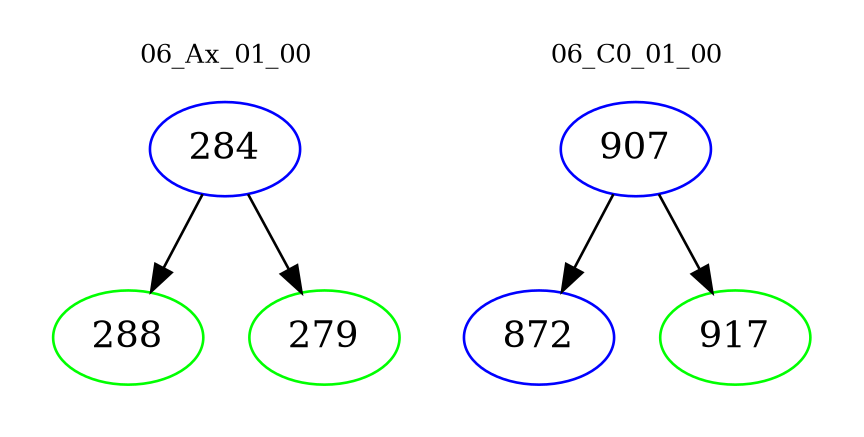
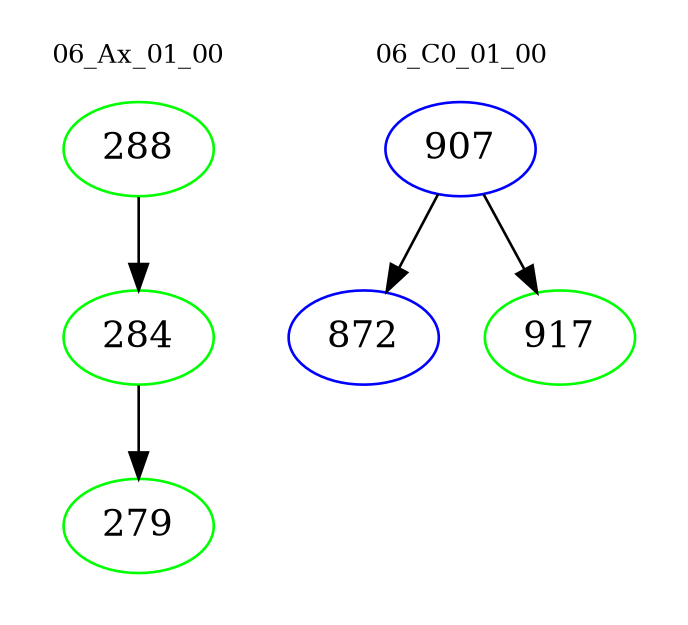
node "284": color blue -> green
edge "284" -> "288": reversed
